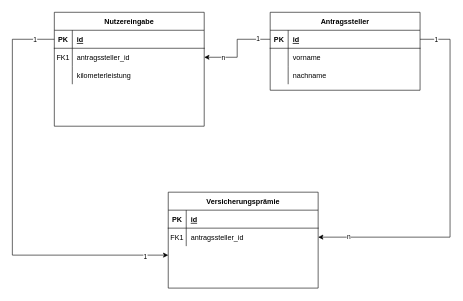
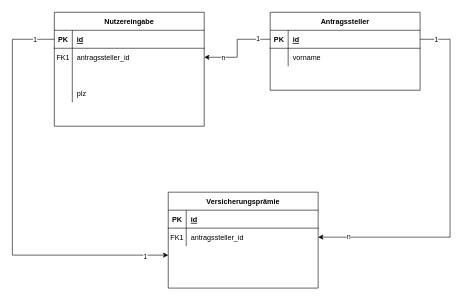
node "kilometerleistung": removed
node "nachname": removed
node "plz": added
